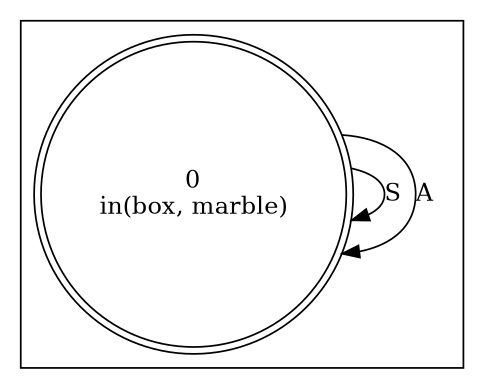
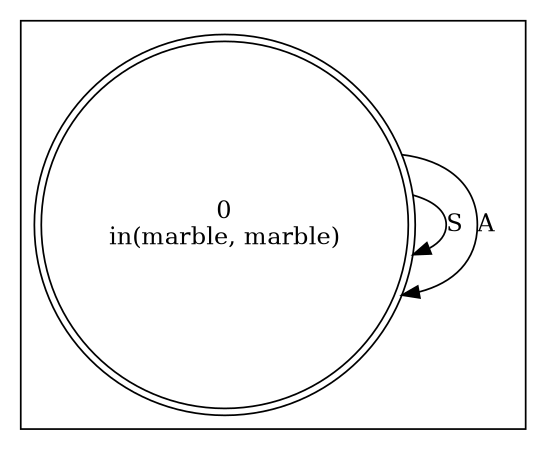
node "0 in(box, marble)": label "0 in(box, marble)" -> "0 in(marble, marble)"
